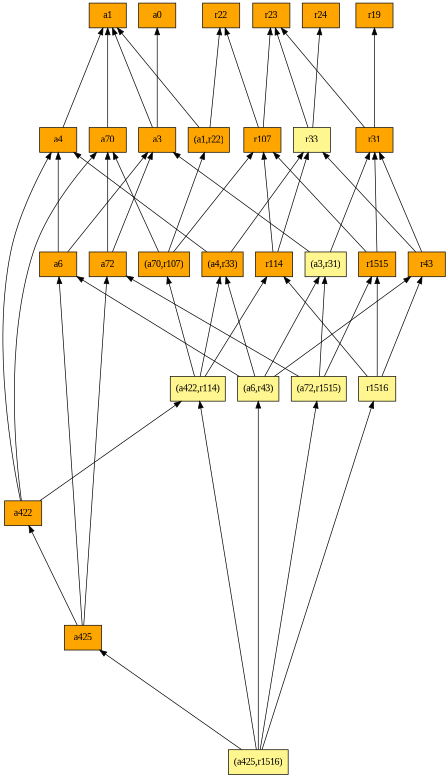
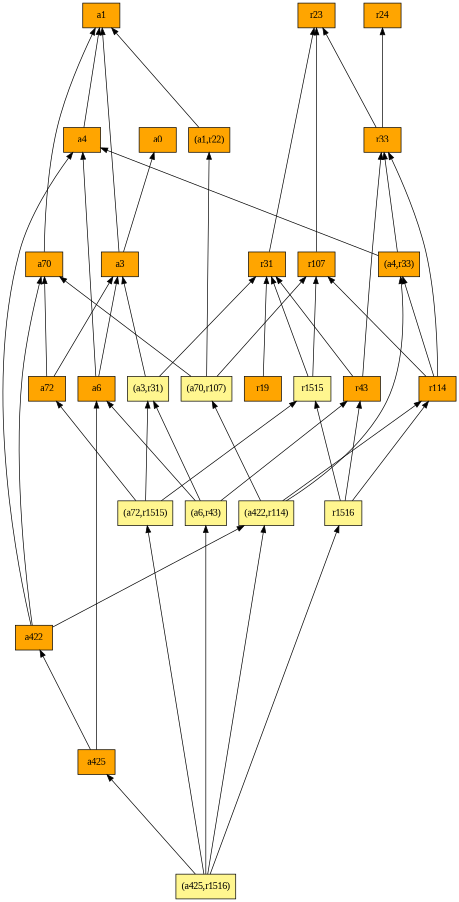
node "r22": removed
edge "r31" -> "r19": reversed
node "r33": fillcolor khaki1 -> orange
node "(a70,r107)": fillcolor orange -> khaki1
node "r1515": fillcolor orange -> khaki1
edge "(a6,r43)" -> "(a4,r33)": now "r114" -> "(a4,r33)"
edge "a425" -> "a72": removed
